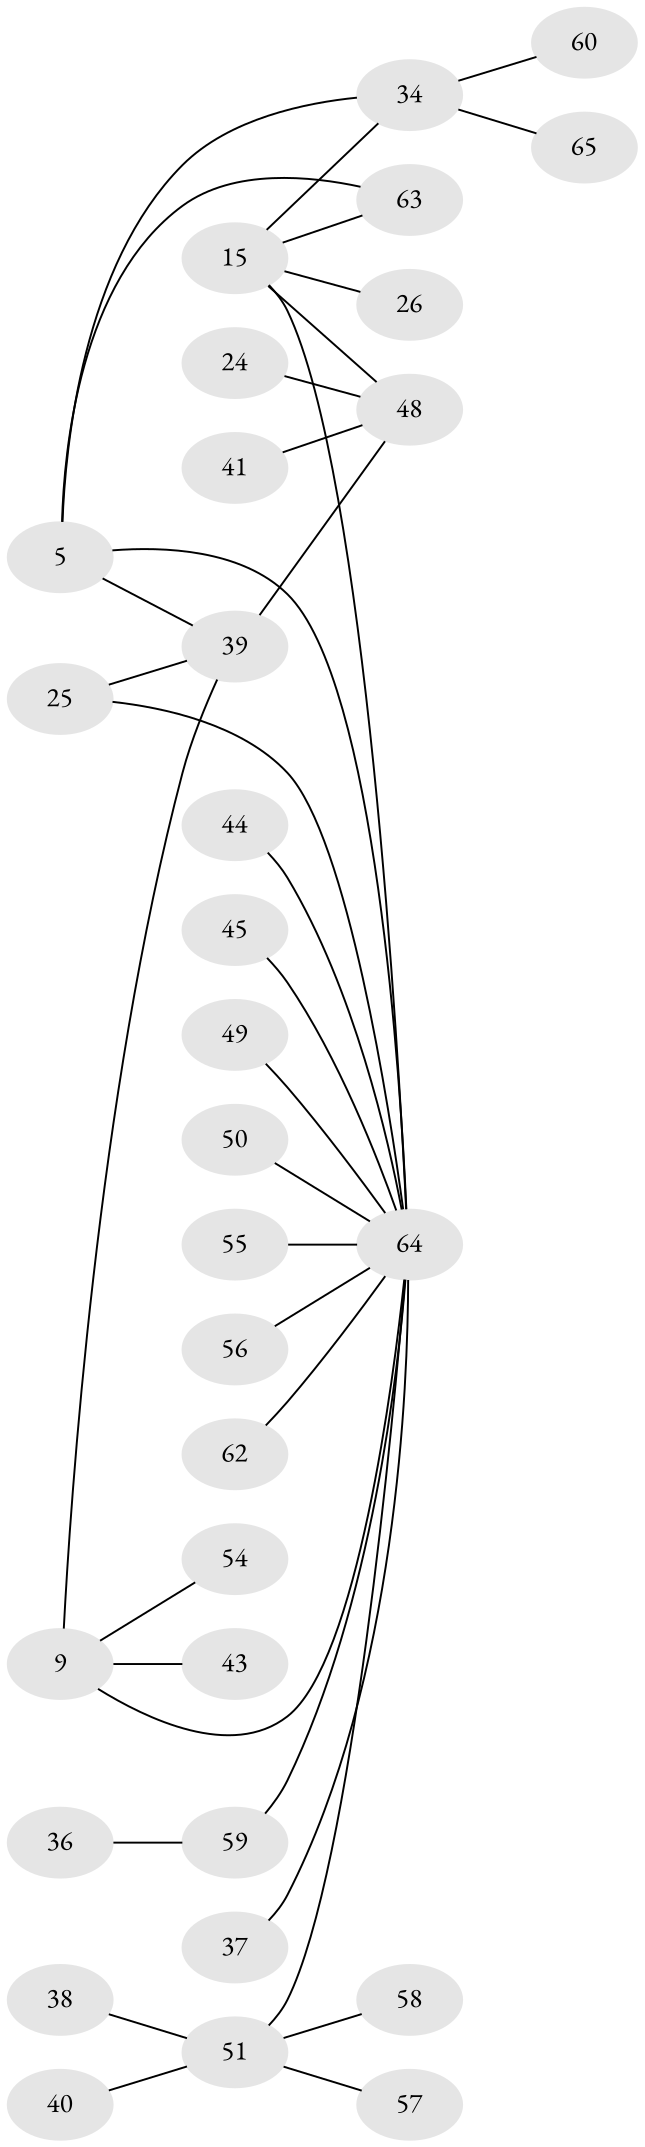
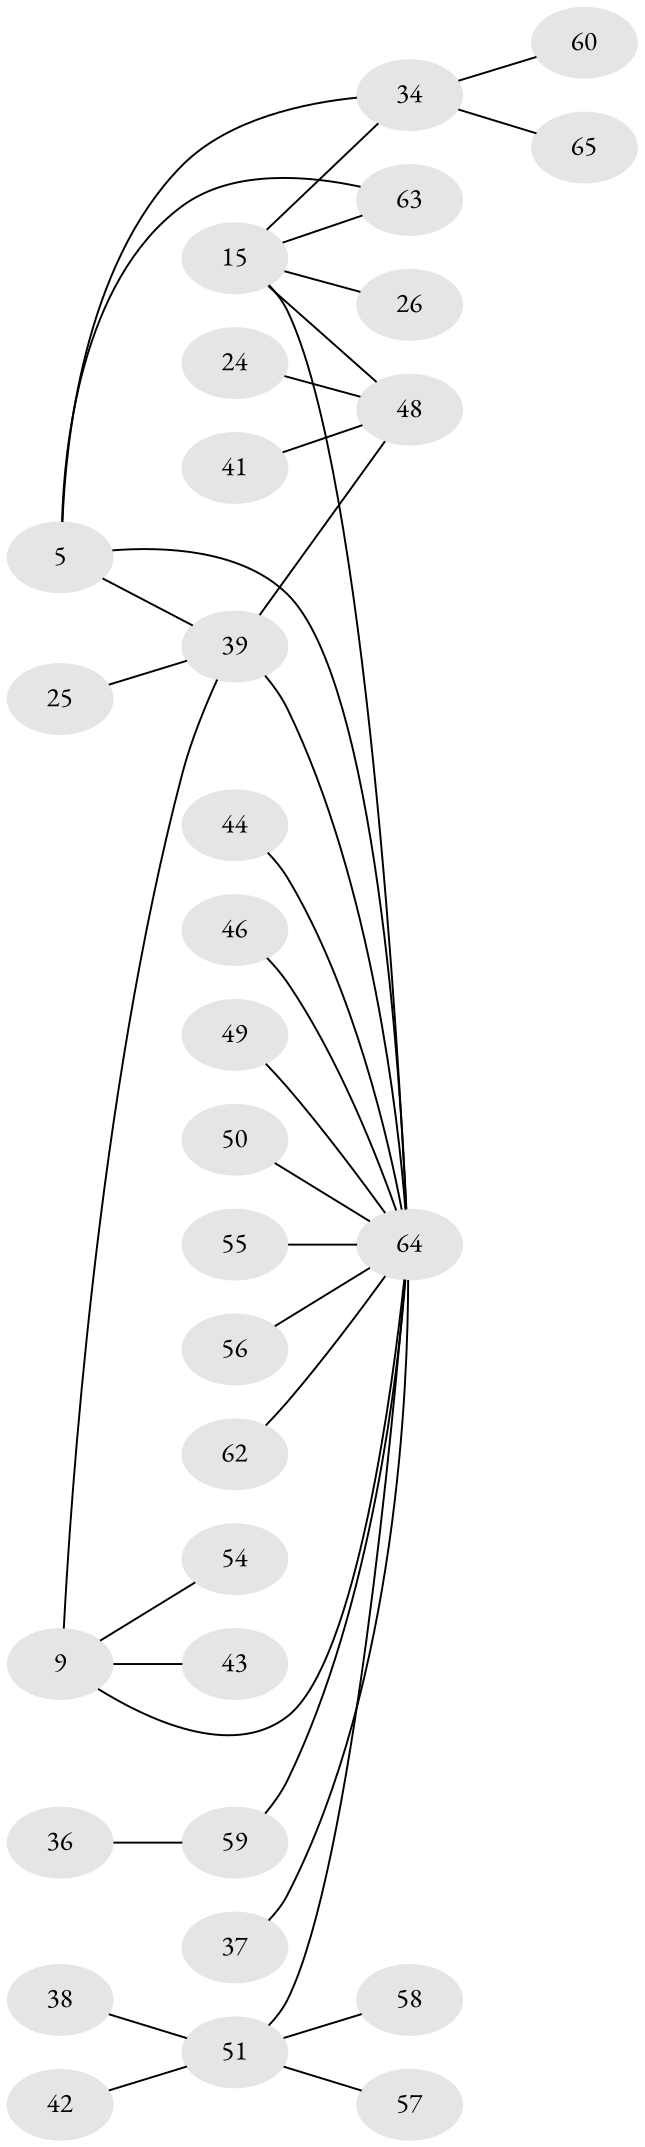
edge "25" -- "64": now "39" -- "64"
node "45": label "45" -> "46"
node "40": label "40" -> "42"
